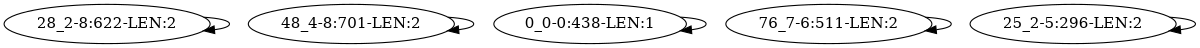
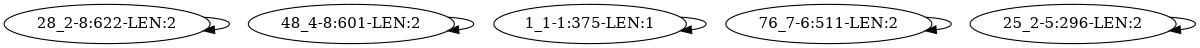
node "48_4-8:701-LEN:2": label "48_4-8:701-LEN:2" -> "48_4-8:601-LEN:2"
node "1_1-1:375-LEN:1": added
node "0_0-0:438-LEN:1": removed
